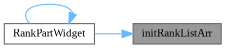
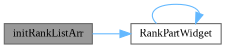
edge "RankPartWidget" -> "initRankListArr": reversed
